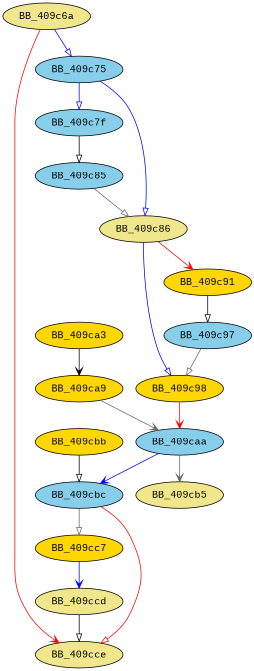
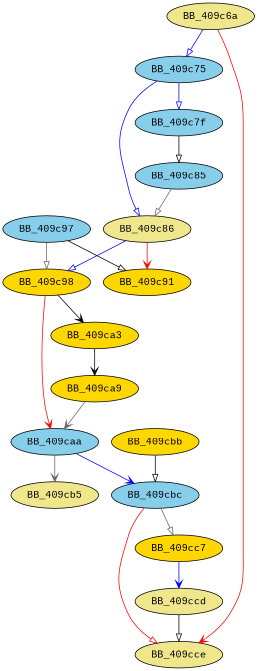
edge "BB_409c91" -> "BB_409c97": reversed
edge "BB_409c98" -> "BB_409ca3": added
